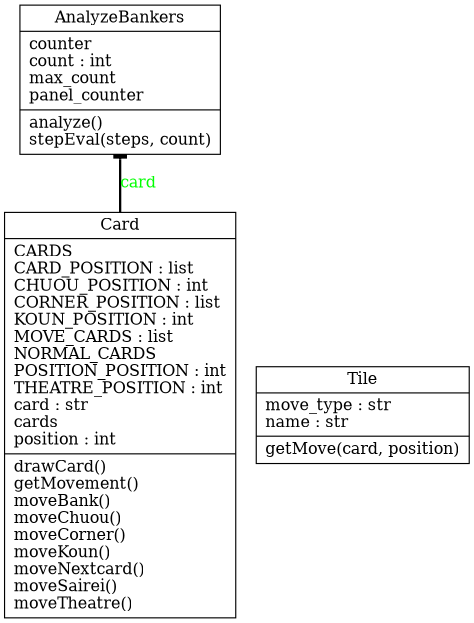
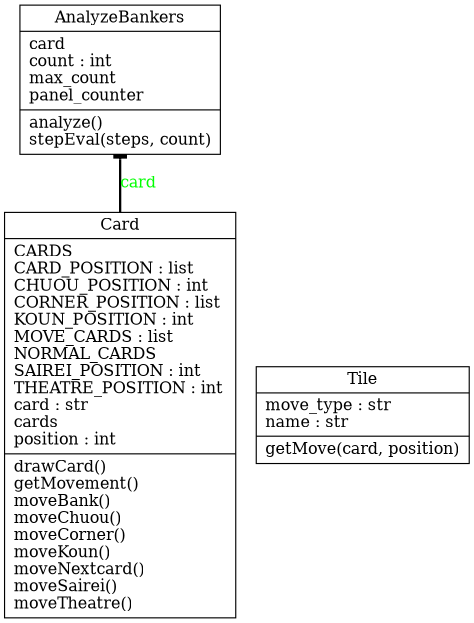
node "AnalyzeBankers": text "counter" -> "card"
node "Card": text "POSITION_POSITION : int" -> "SAIREI_POSITION : int"
